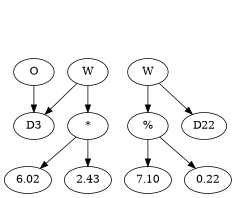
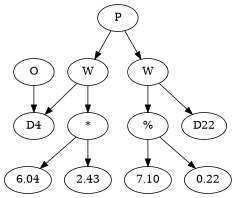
node "P": added
node "D3": label "D3" -> "D4"
node "6.02": label "6.02" -> "6.04"
